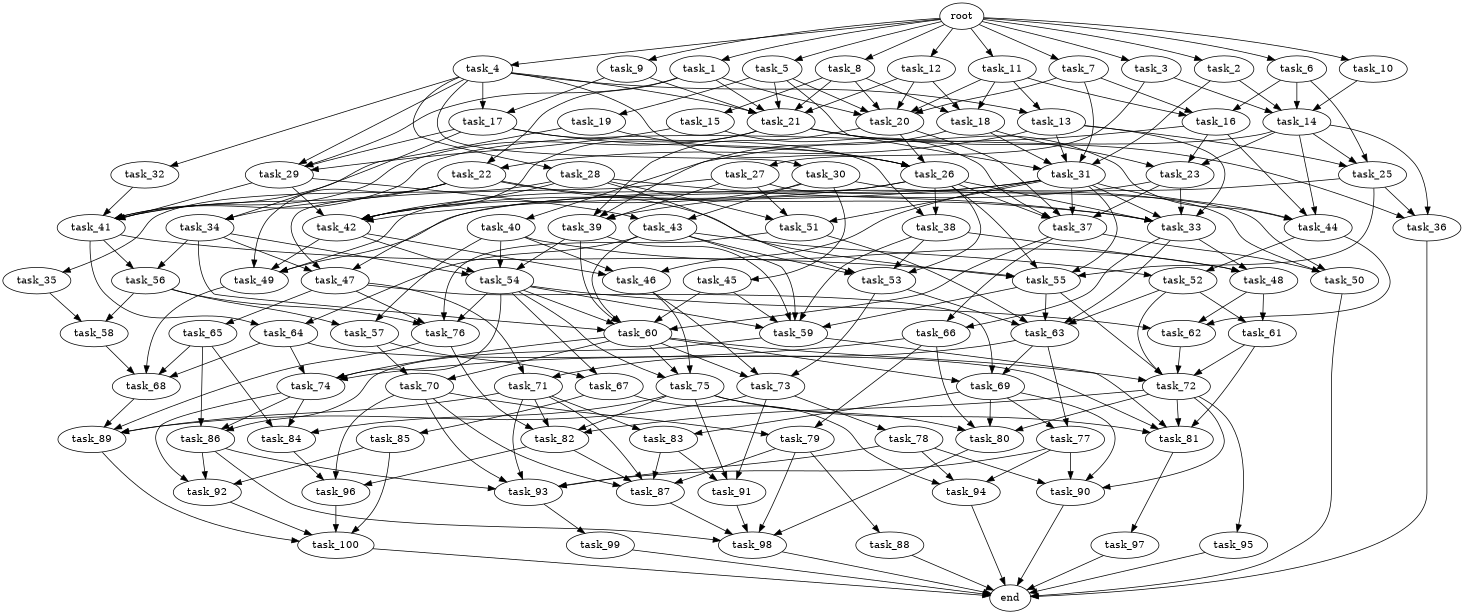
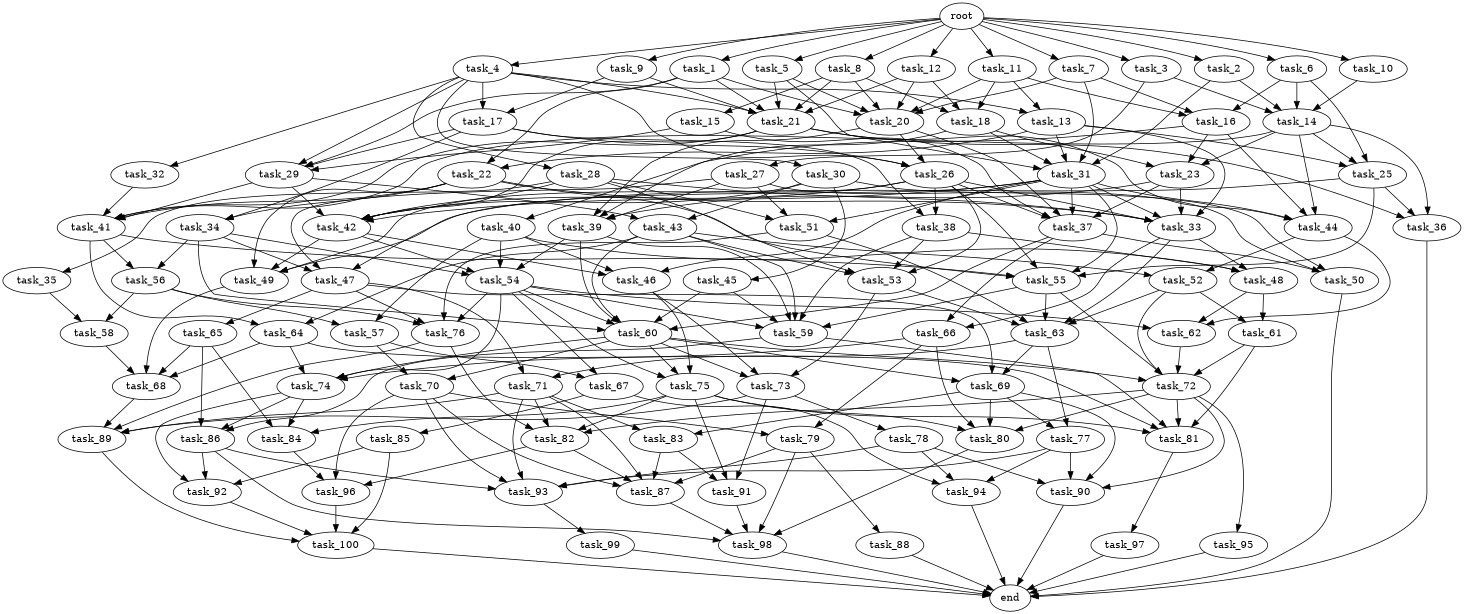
node "task_19": removed
